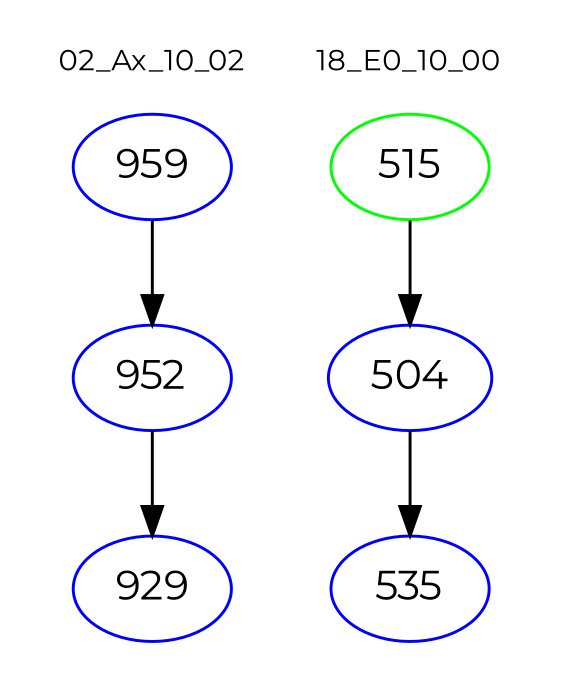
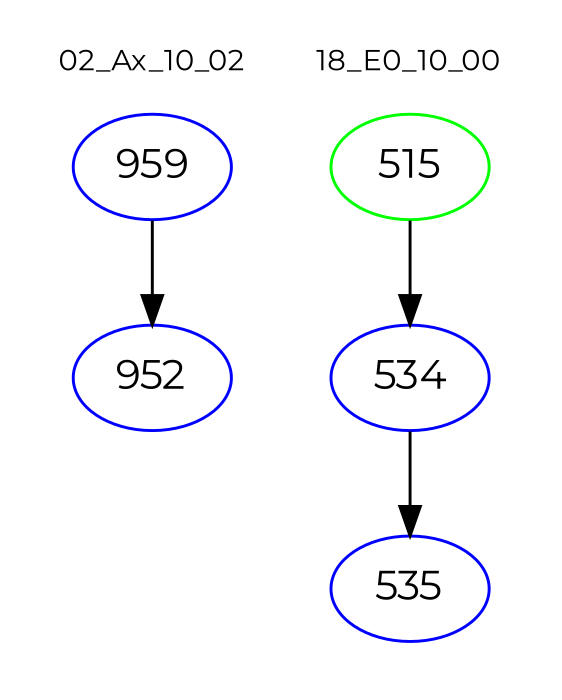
node "504": label "504" -> "534"
node "929": removed
